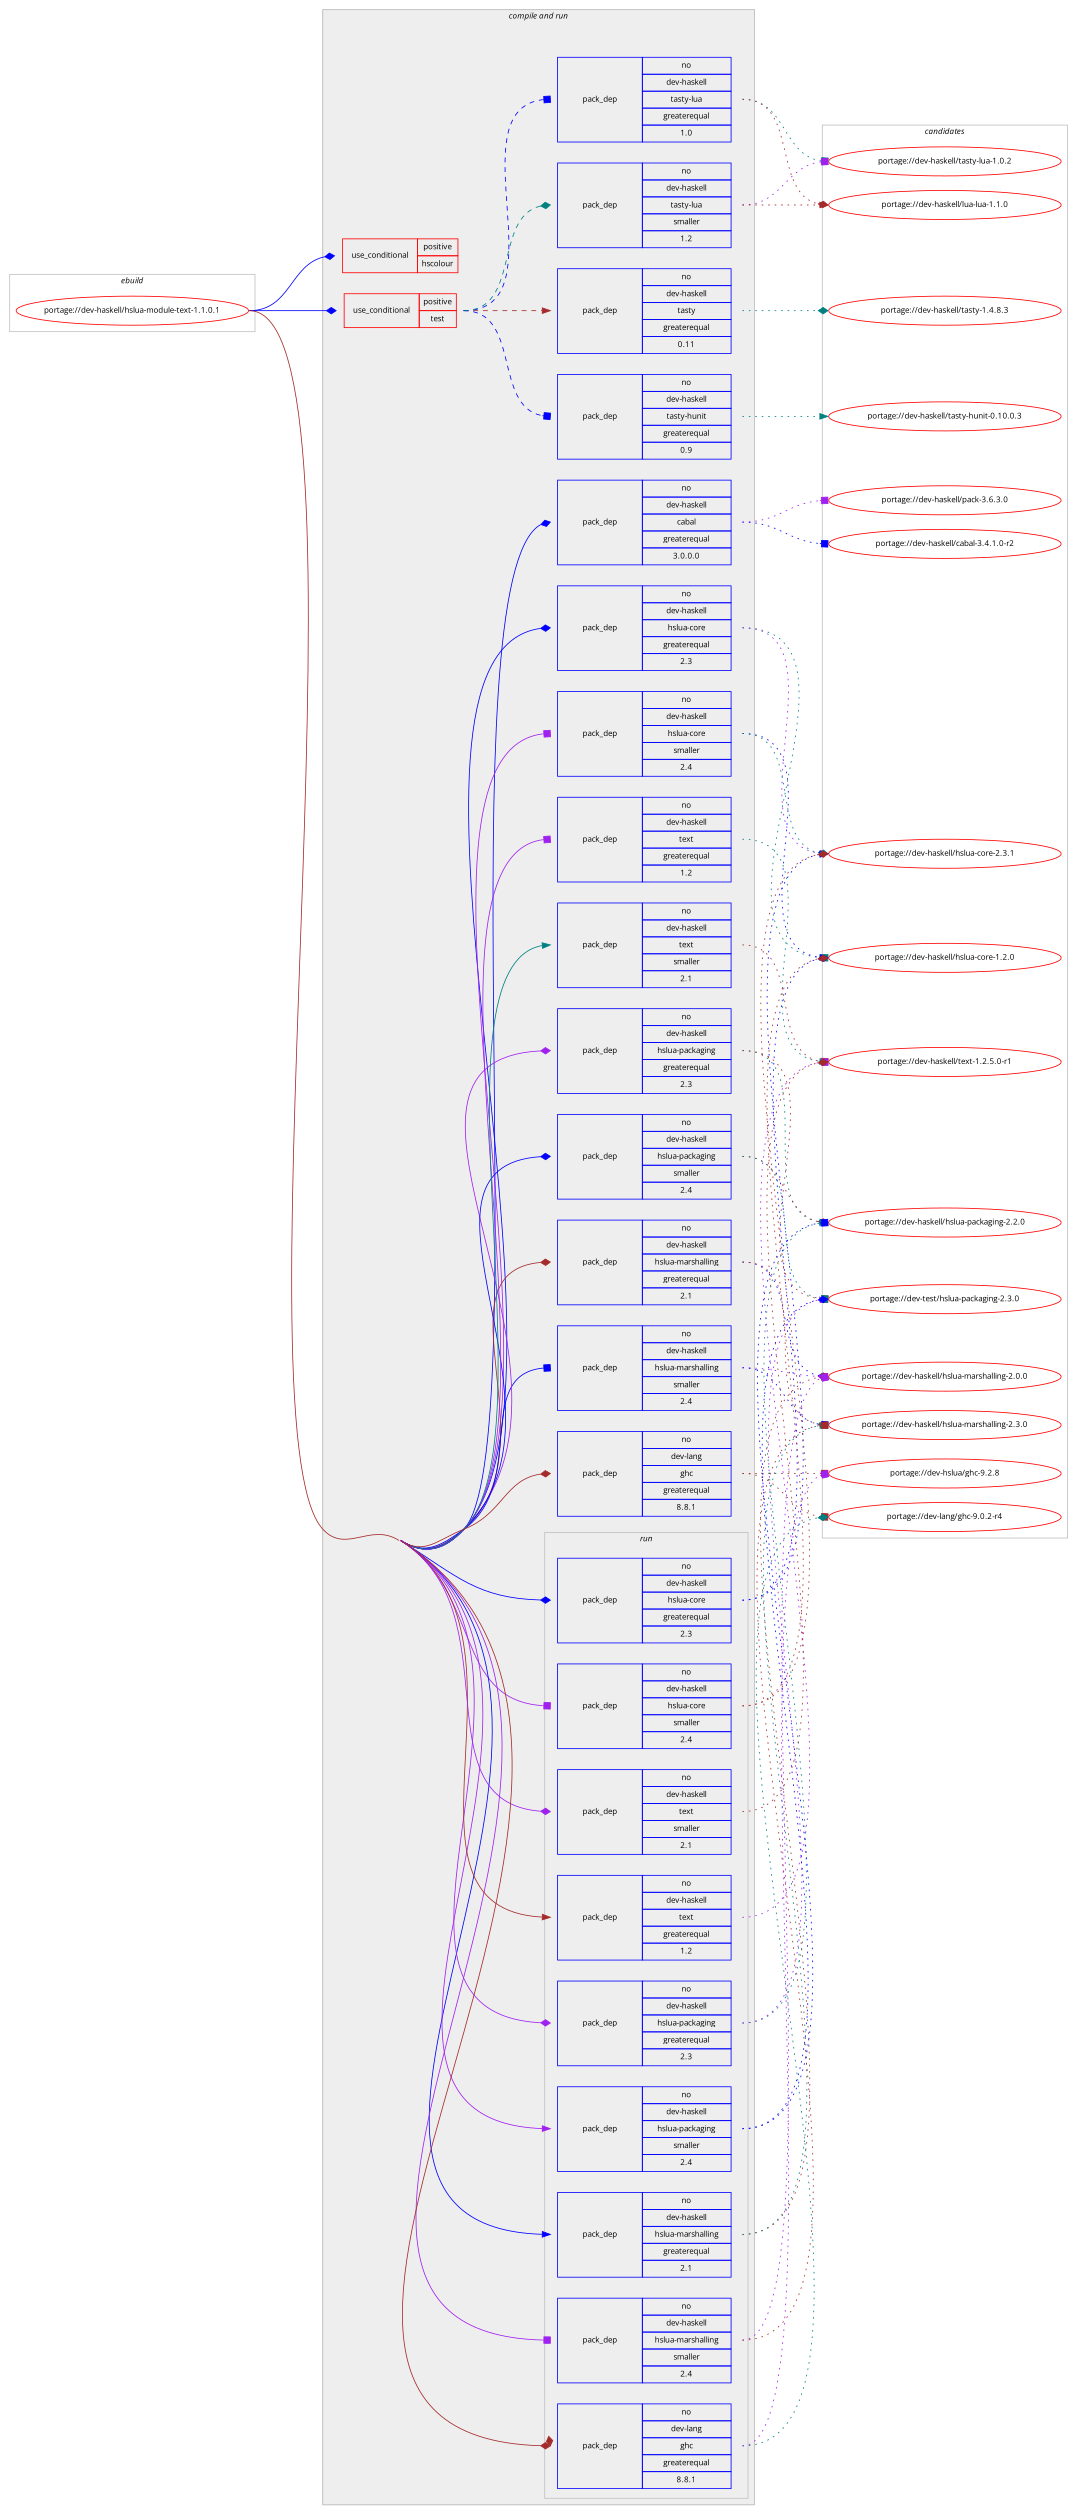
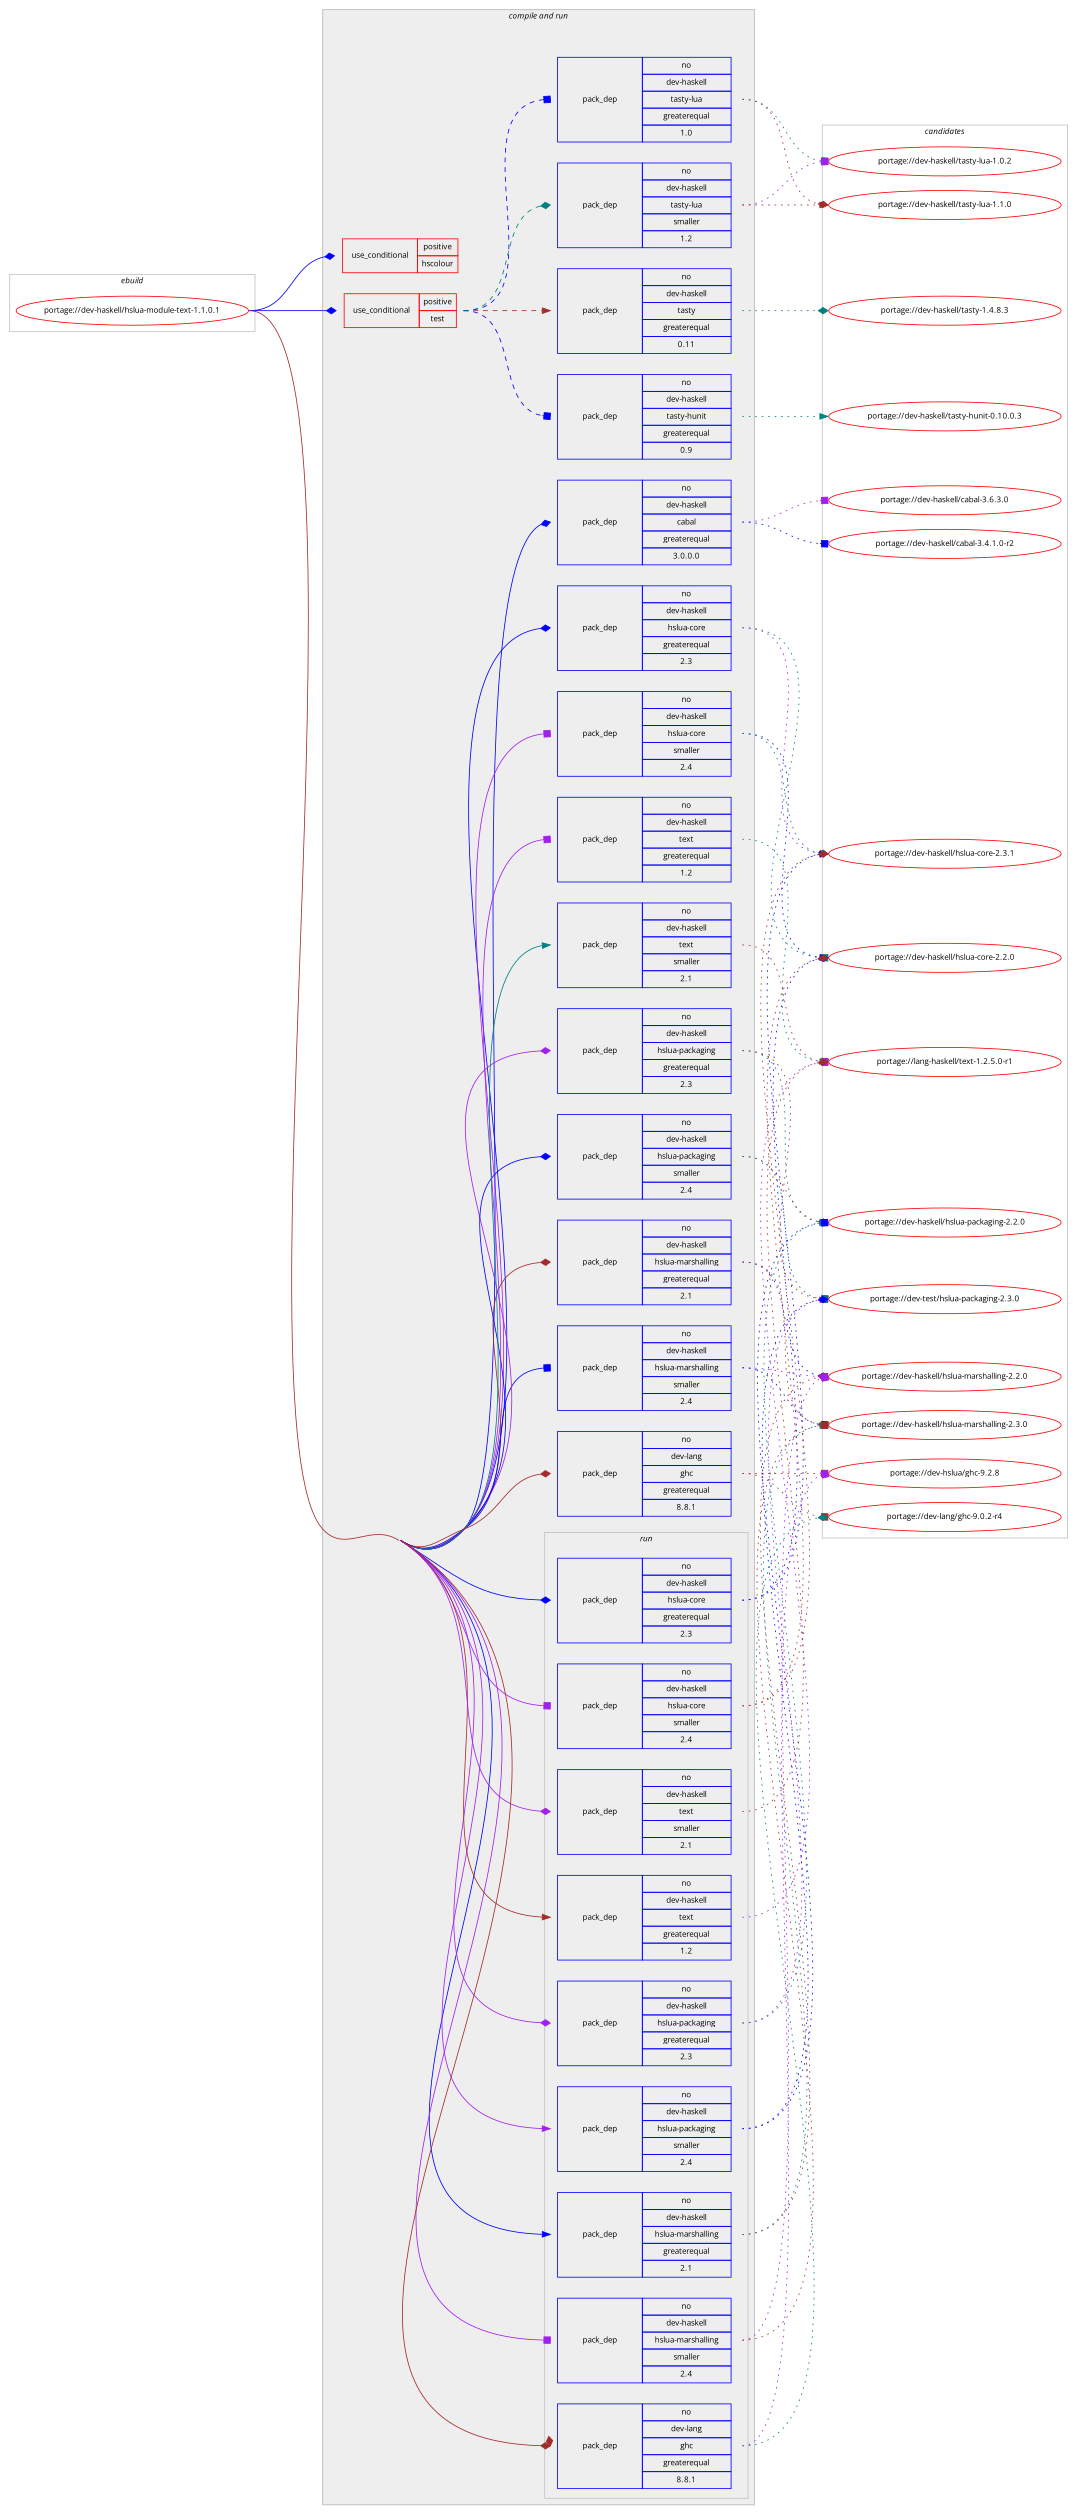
node "portage://dev-haskell/lua-lua-1.1.0": label "portage://dev-haskell/lua-lua-1.1.0" -> "portage://dev-haskell/tasty-lua-1.1.0"
node "portage://dev-haskell/pack-3.6.3.0": label "portage://dev-haskell/pack-3.6.3.0" -> "portage://dev-haskell/cabal-3.6.3.0"
node "portage://dev-haskell/hslua-core-1.2.0": label "portage://dev-haskell/hslua-core-1.2.0" -> "portage://dev-haskell/hslua-core-2.2.0"
node "portage://dev-haskell/text-1.2.5.0-r1": label "portage://dev-haskell/text-1.2.5.0-r1" -> "portage://lang-haskell/text-1.2.5.0-r1"
node "portage://dev-haskell/hslua-marshalling-2.0.0": label "portage://dev-haskell/hslua-marshalling-2.0.0" -> "portage://dev-haskell/hslua-marshalling-2.2.0"
